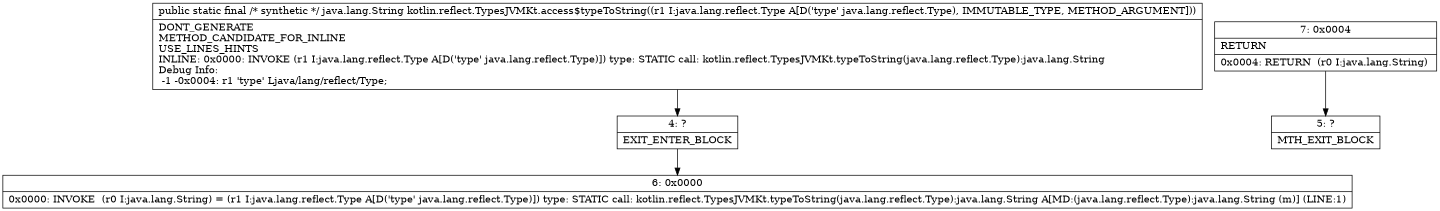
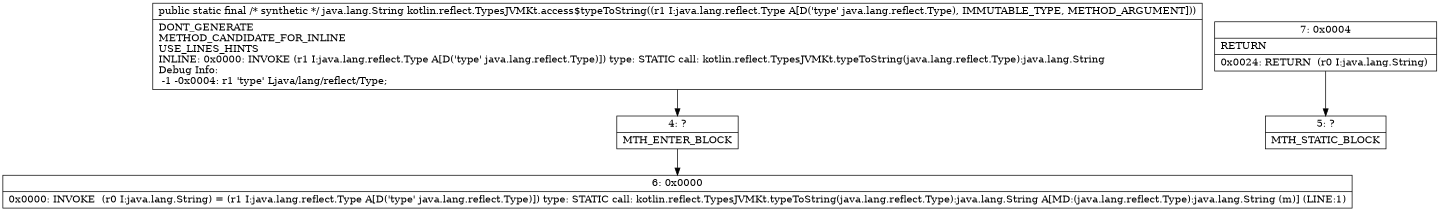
node "7: 0x0004": text "0x0004: RETURN  (r0 I:java.lang.String)" -> "0x0024: RETURN  (r0 I:java.lang.String)"
node "4: ?": text "EXIT_ENTER_BLOCK" -> "MTH_ENTER_BLOCK"
node "5: ?": text "MTH_EXIT_BLOCK" -> "MTH_STATIC_BLOCK"
